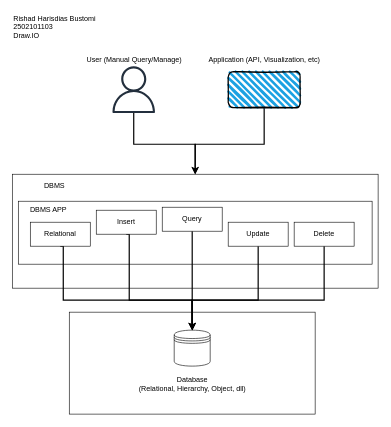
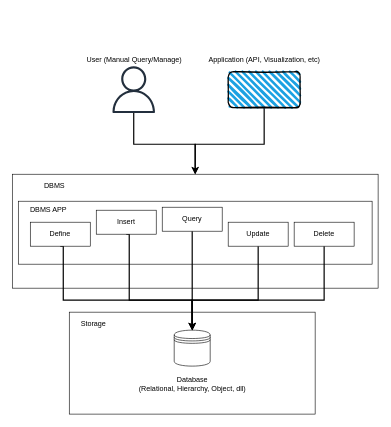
node "Rishad Harisdias Bustomi 2502101103 Draw.IO": removed
node "Relational": label "Relational" -> "Define"
node "Storage": added
